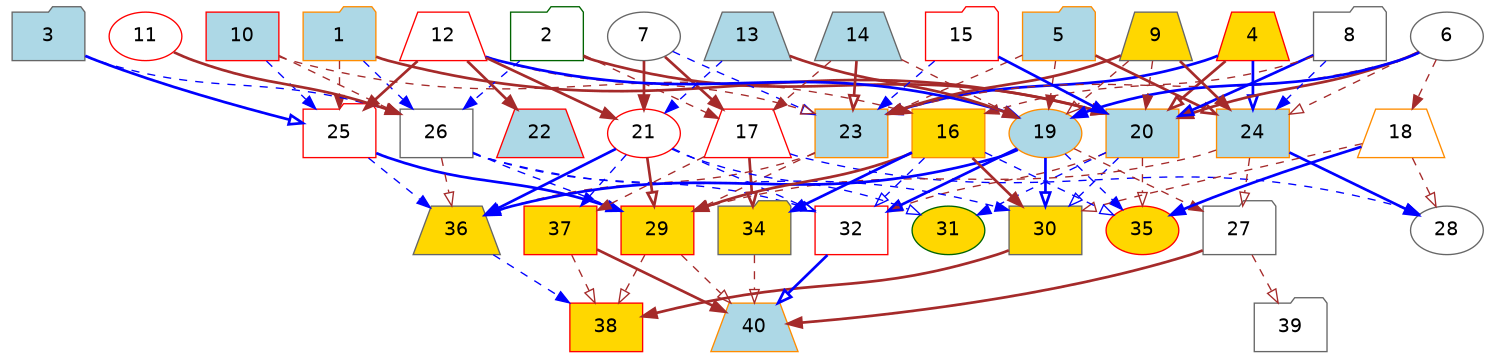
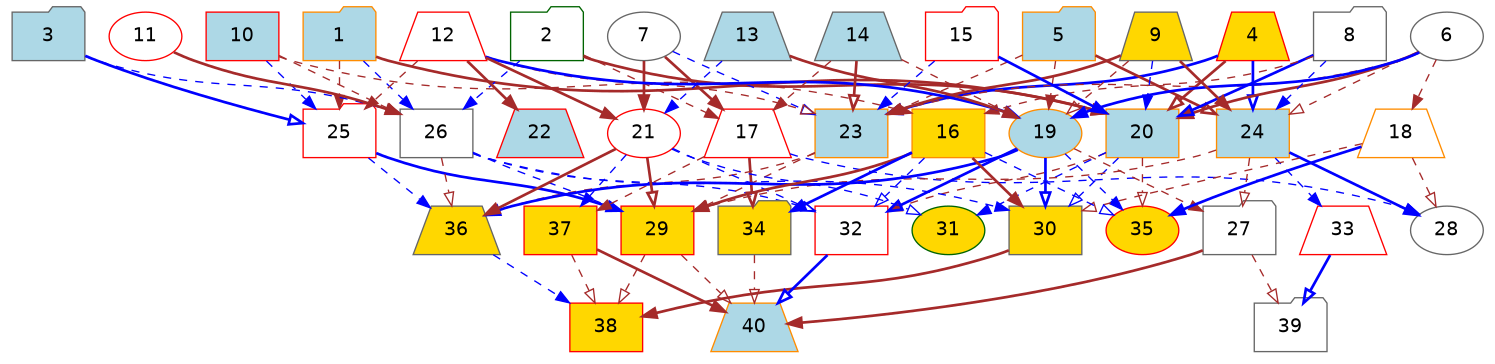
edge "12" -> "25": style bold -> dashed
edge "9" -> "20": color brown -> blue
edge "21" -> "36": color blue -> brown
node "33": added
